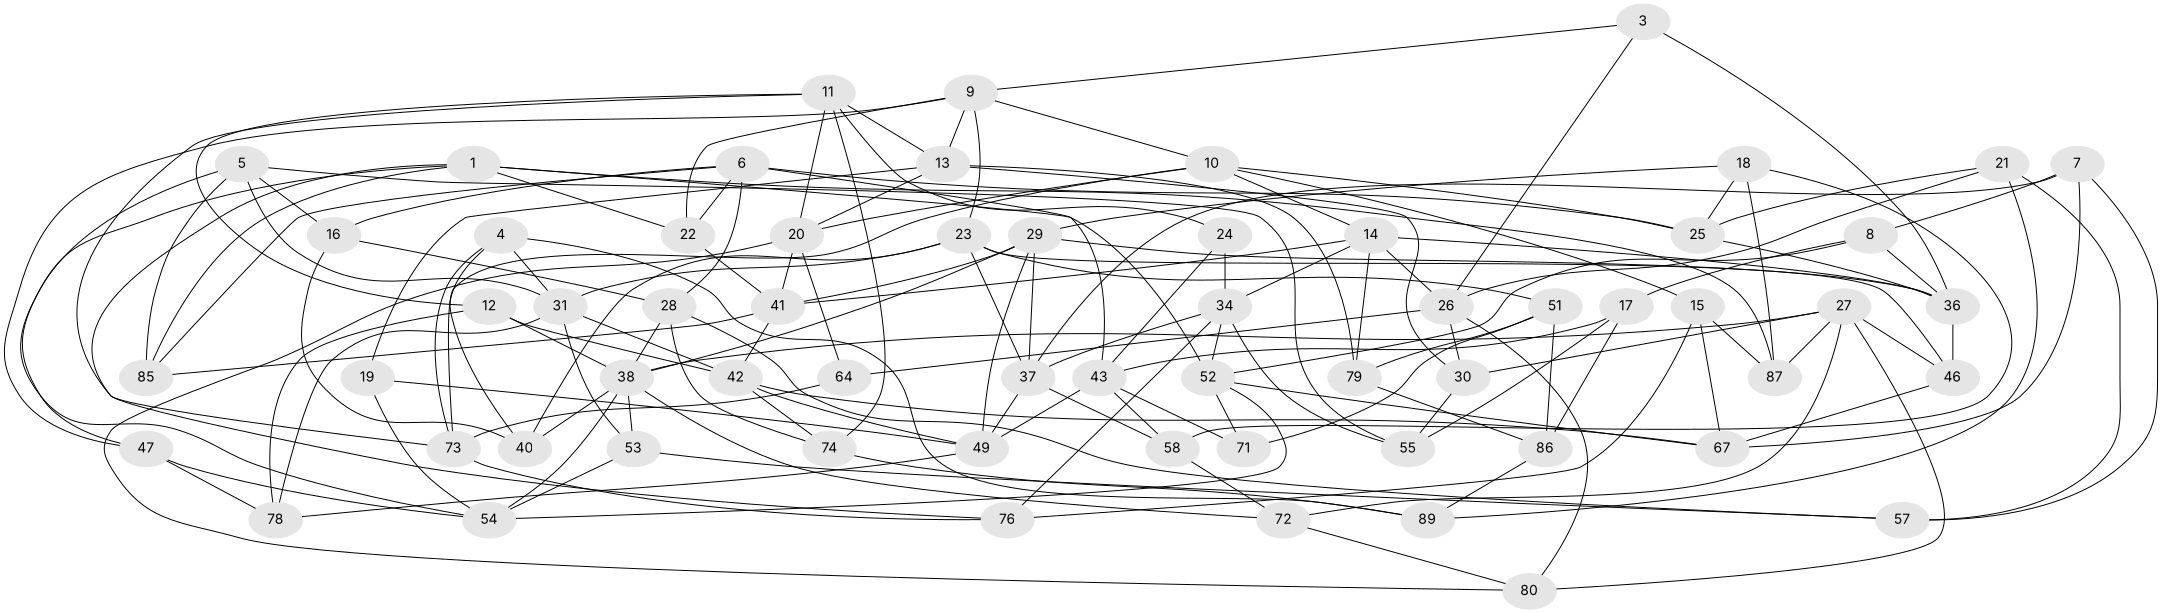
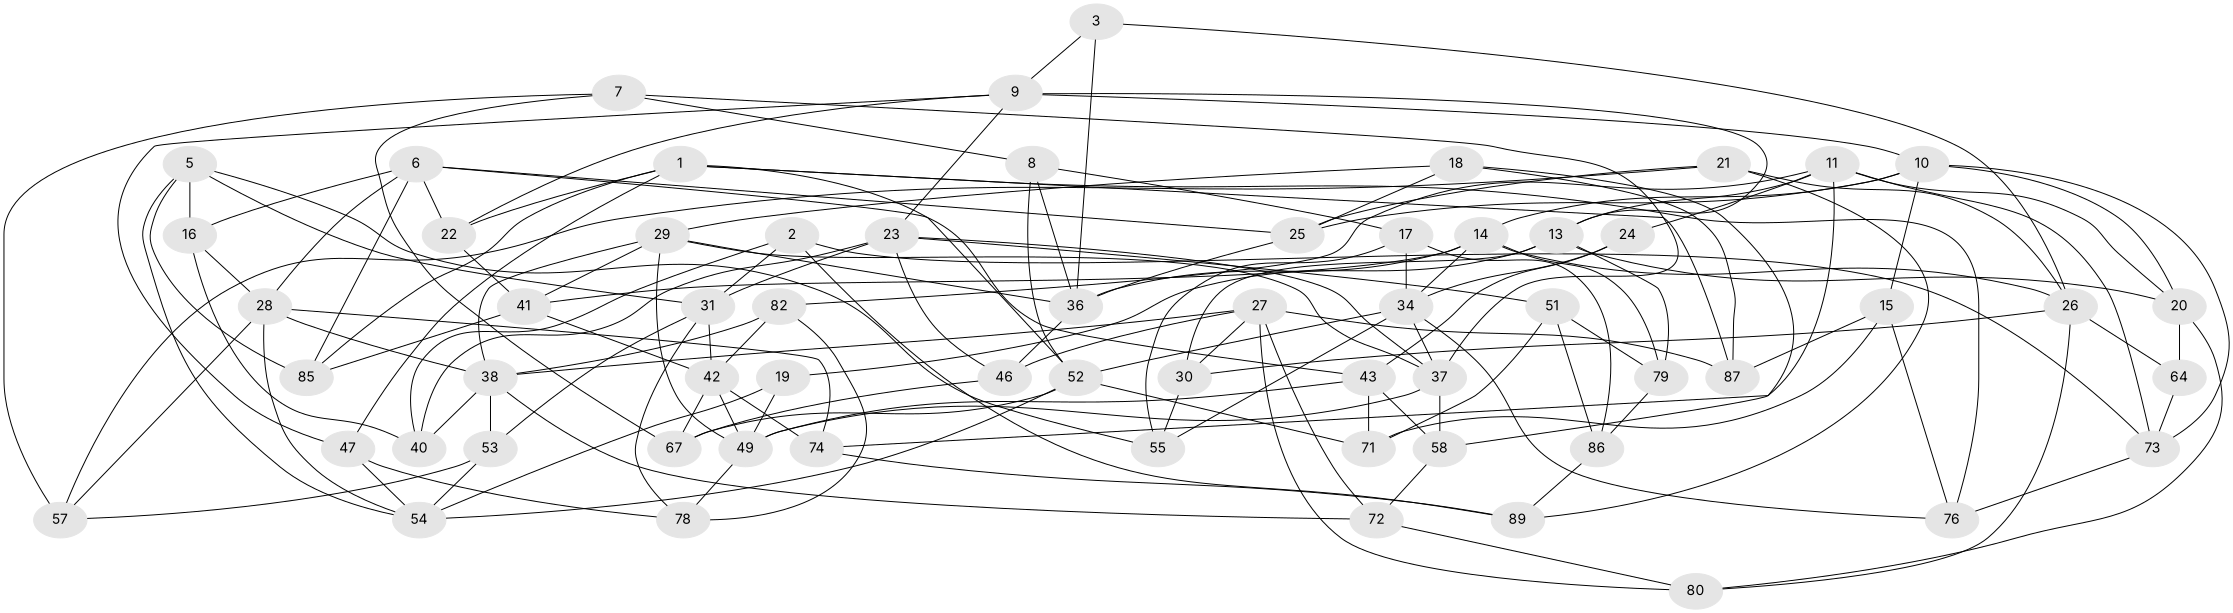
node "4": label "4" -> "2"
edge "20" -- "41": removed
node "12": label "12" -> "82"
edge "17" -- "43": now "17" -- "34"
edge "15" -- "67": now "15" -- "71"
edge "38" -- "54": now "28" -- "54"
